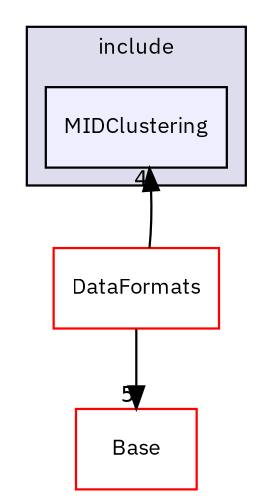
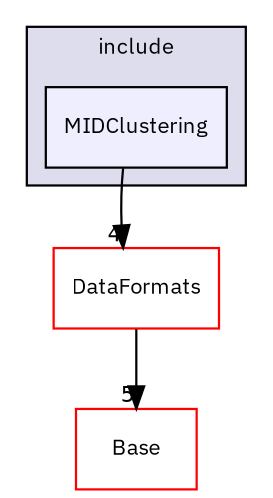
edge "DataFormats" -> "MIDClustering": reversed
